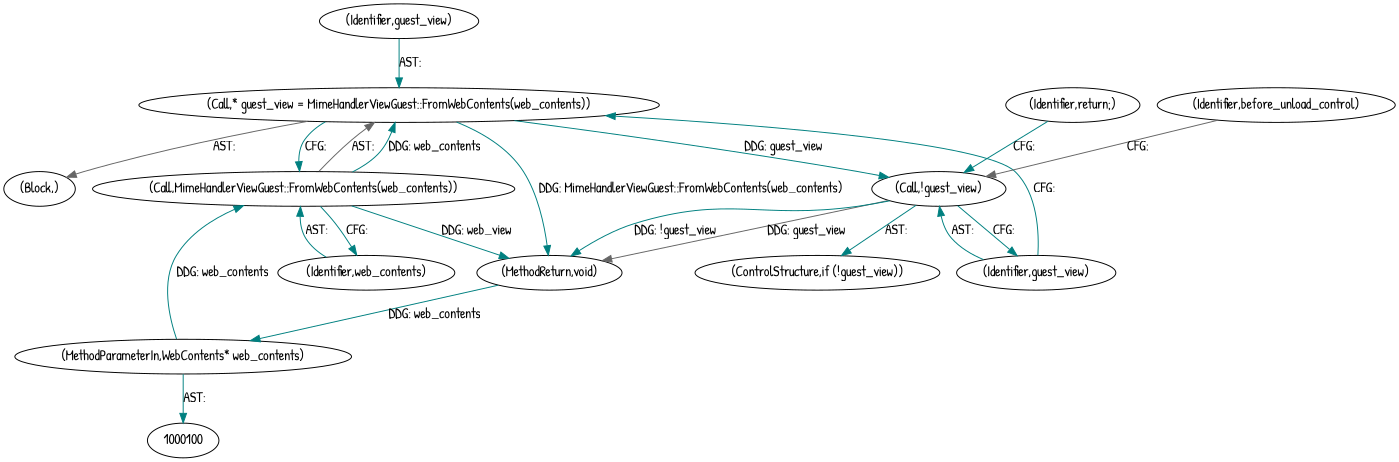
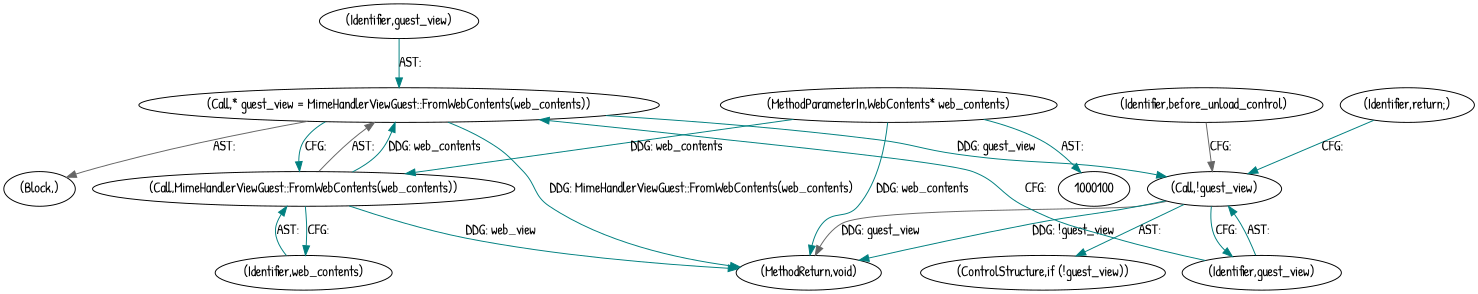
edge "(MethodReturn,void)" -> "(MethodParameterIn,WebContents* web_contents)": reversed
